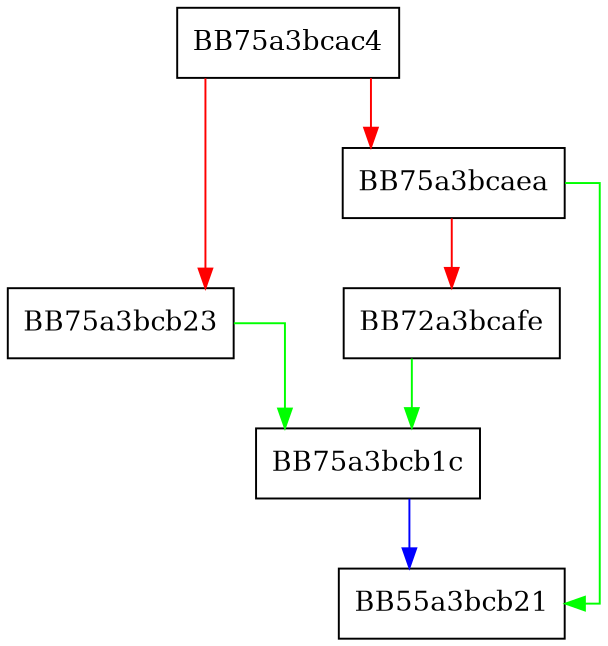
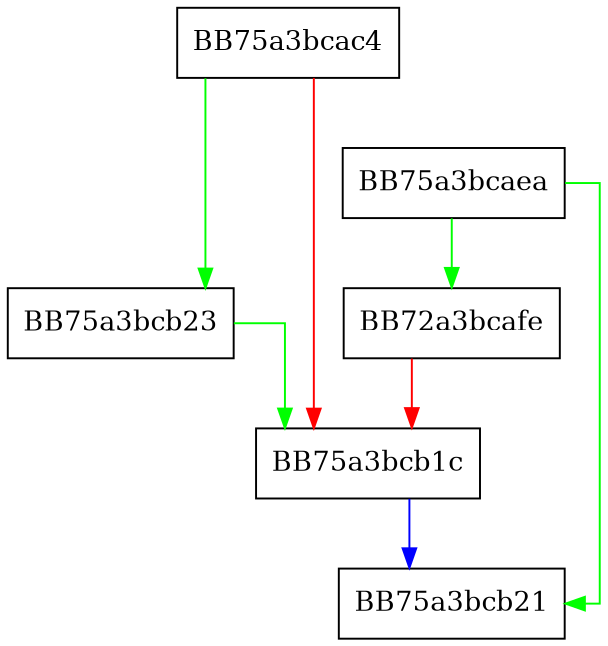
edge "BB75a3bcac4" -> "BB75a3bcaea": now "BB75a3bcac4" -> "BB75a3bcb1c"
edge "BB75a3bcac4" -> "BB75a3bcb23": color red -> green
edge "BB75a3bcaea" -> "BB72a3bcafe": color red -> green
edge "BB72a3bcafe" -> "BB75a3bcb1c": color green -> red
node "BB55a3bcb21": label "BB55a3bcb21" -> "BB75a3bcb21"
